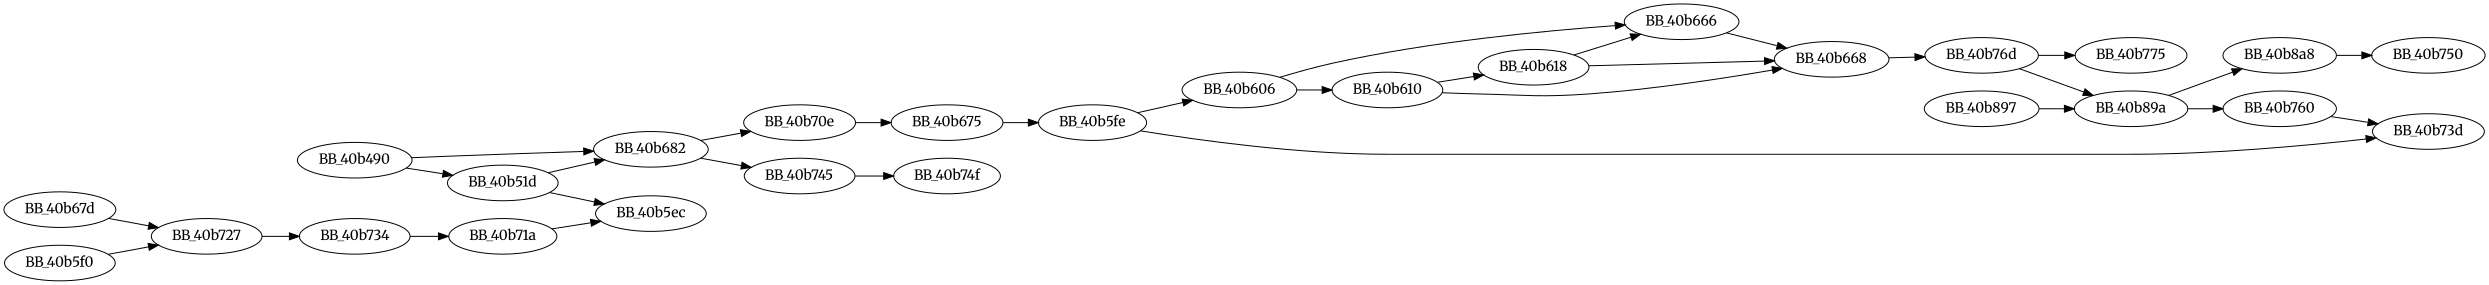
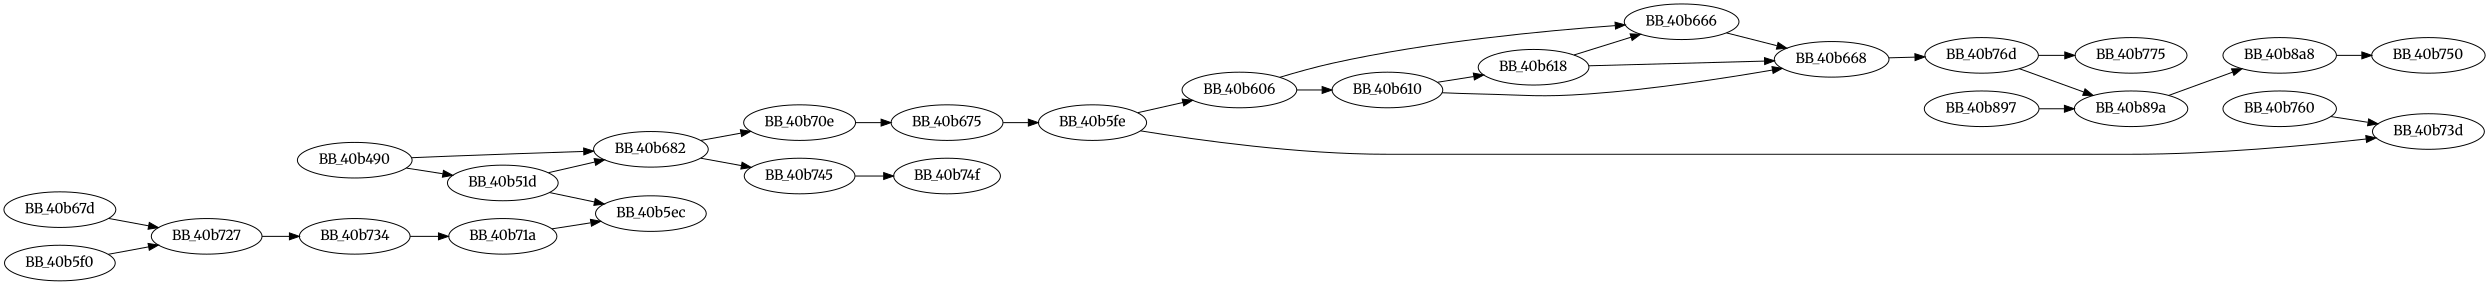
edge "BB_40b89a" -> "BB_40b760": removed
